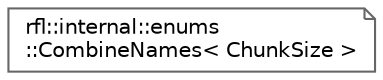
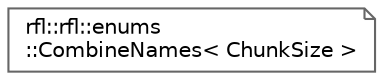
node "rfl::internal::enums ::CombineNames< ChunkSize >": label "rfl::internal::enums ::CombineNames< ChunkSize >" -> "rfl::rfl::enums ::CombineNames< ChunkSize >"
